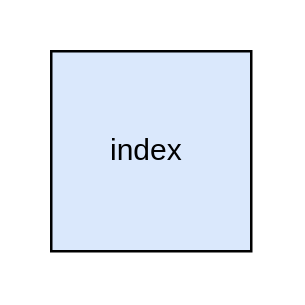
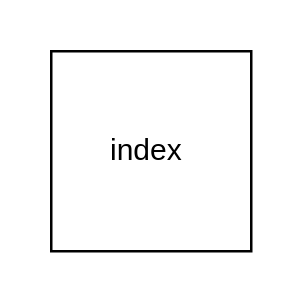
node "index": fillcolor #dae8fc -> #ffffff
